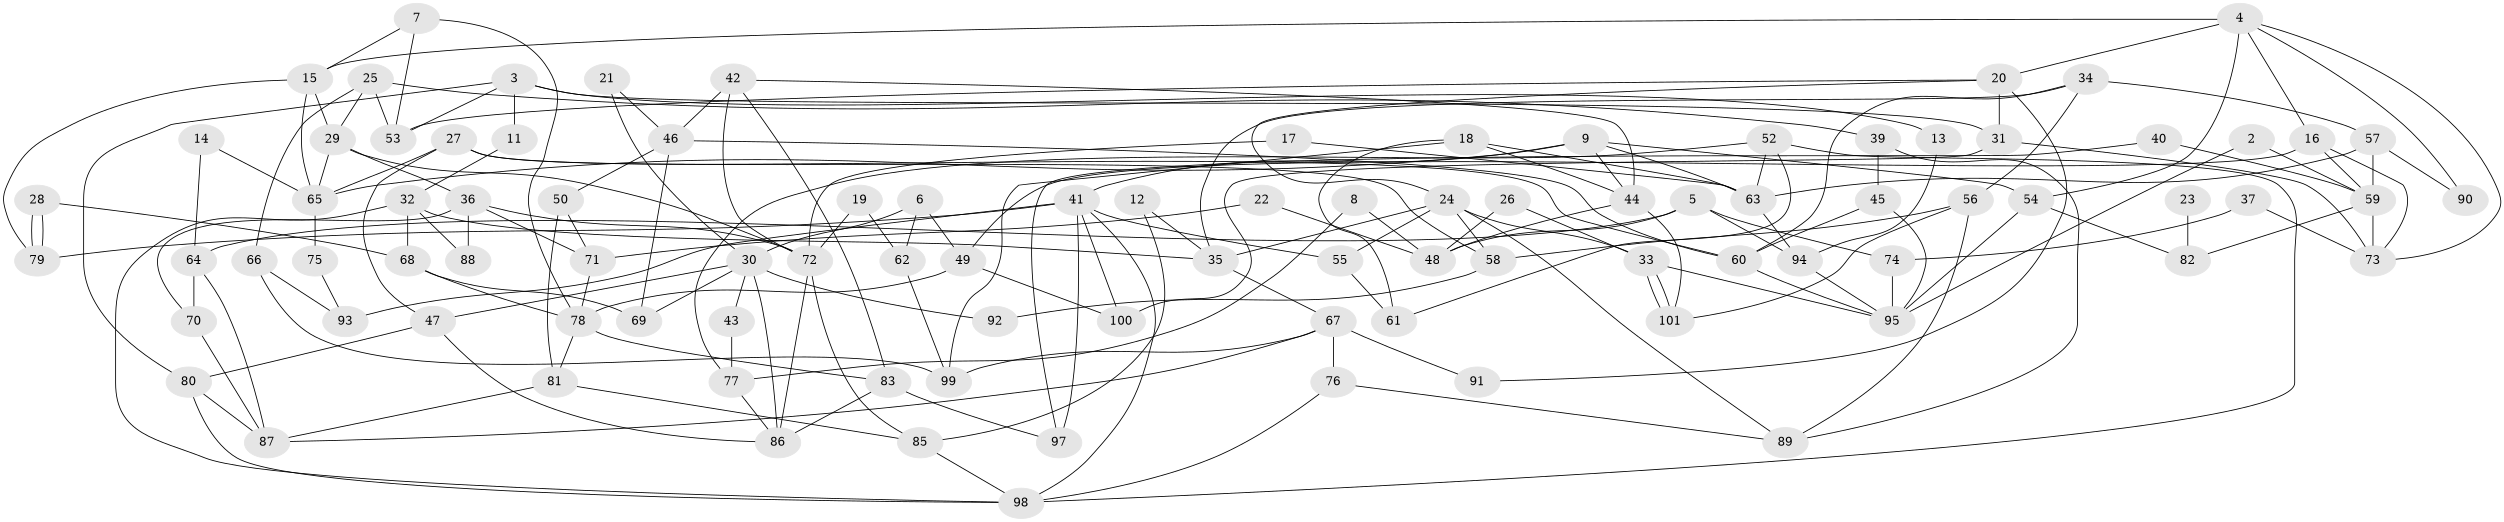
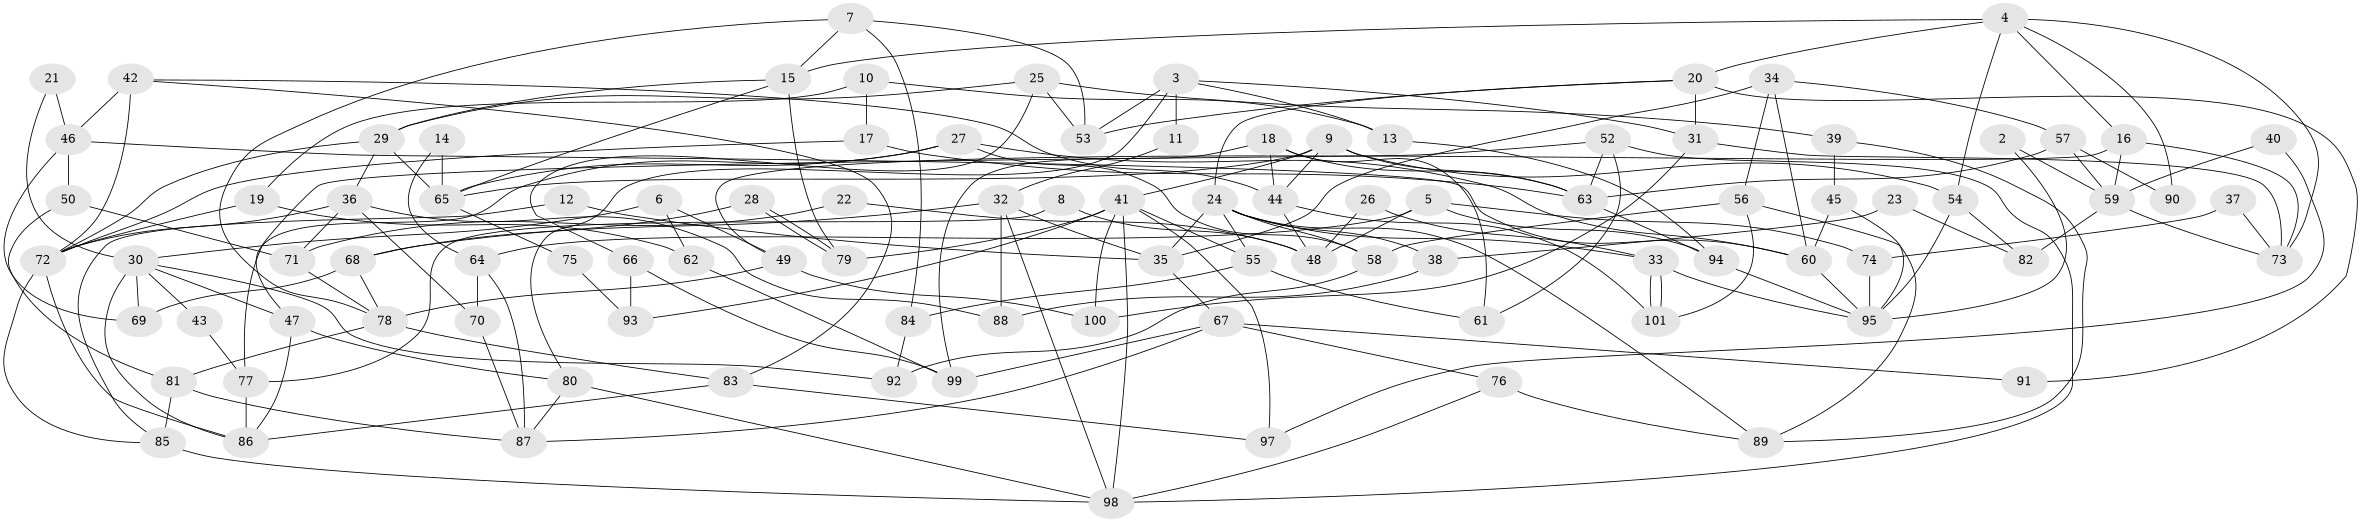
node "10": added
node "38": added
node "84": added
